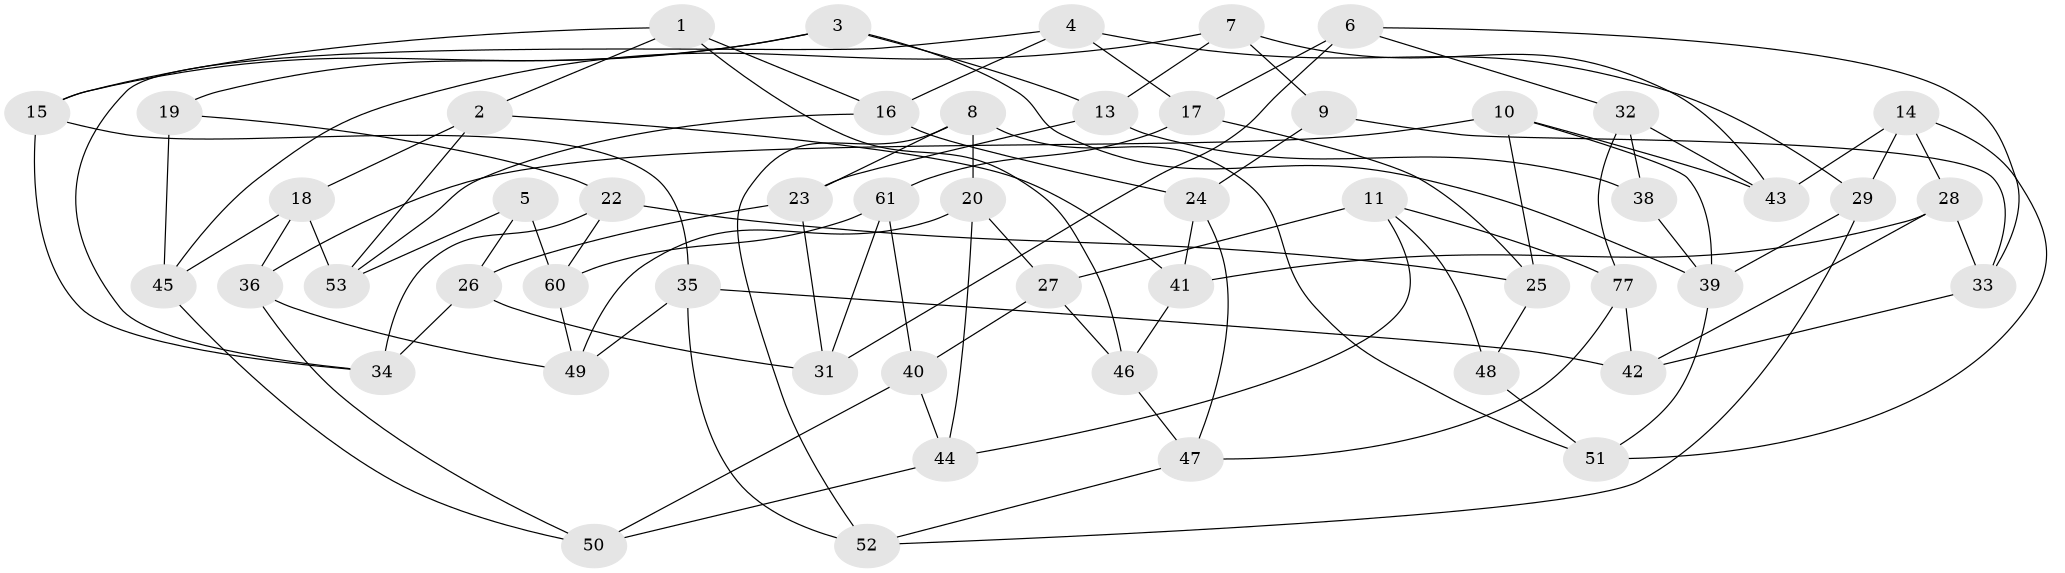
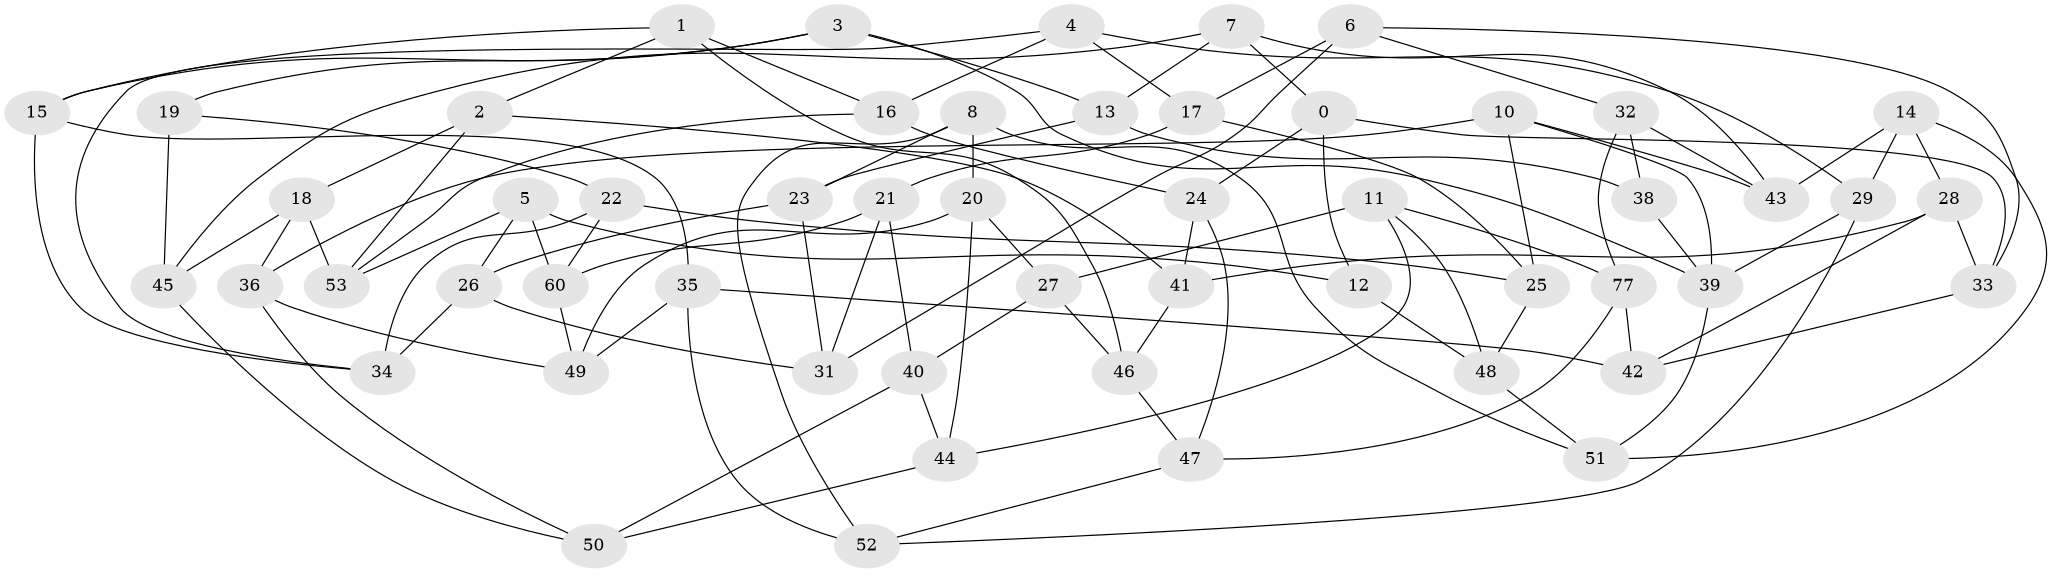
node "9": label "9" -> "0"
node "61": label "61" -> "21"
node "12": added
